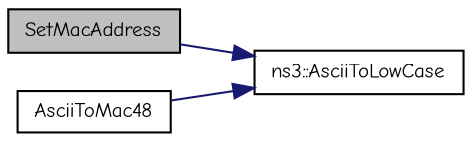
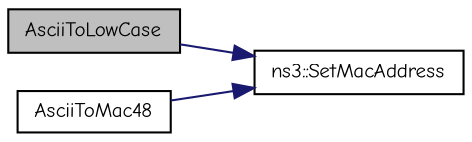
node "SetMacAddress": label "SetMacAddress" -> "AsciiToLowCase"
node "ns3::AsciiToLowCase": label "ns3::AsciiToLowCase" -> "ns3::SetMacAddress"
